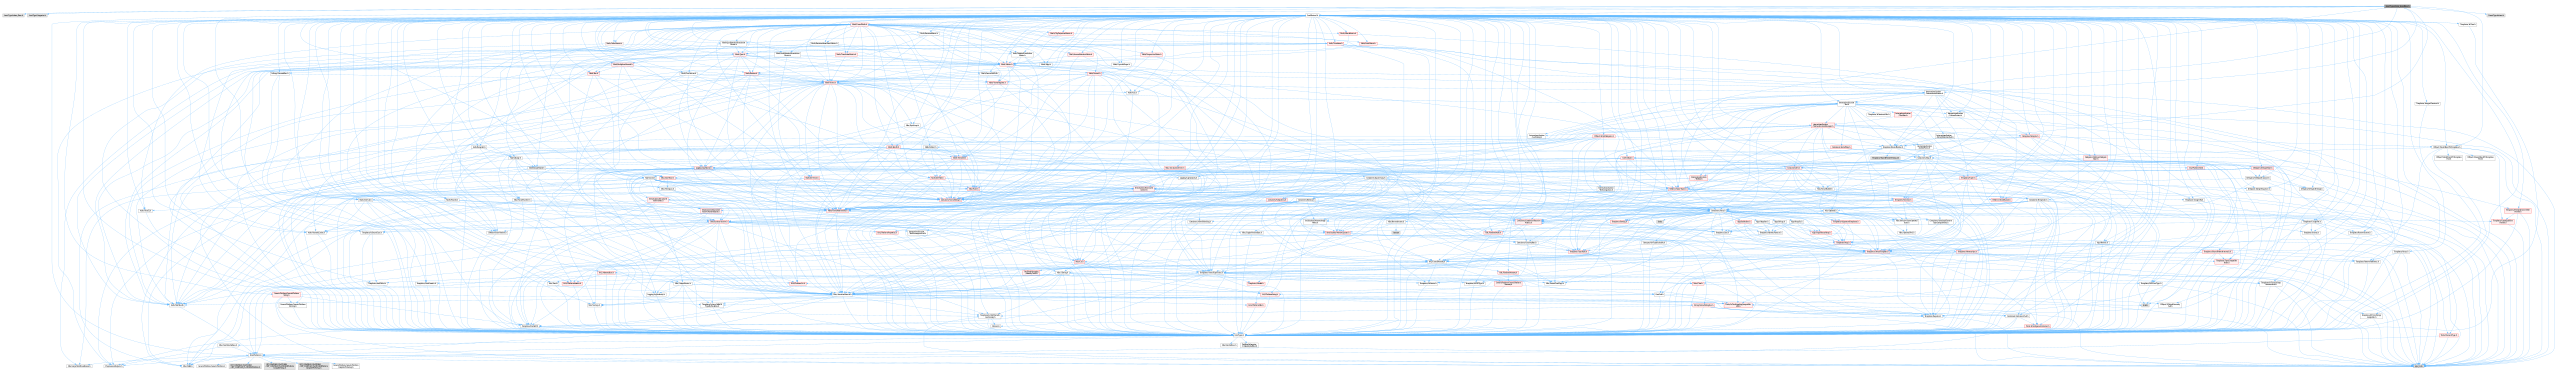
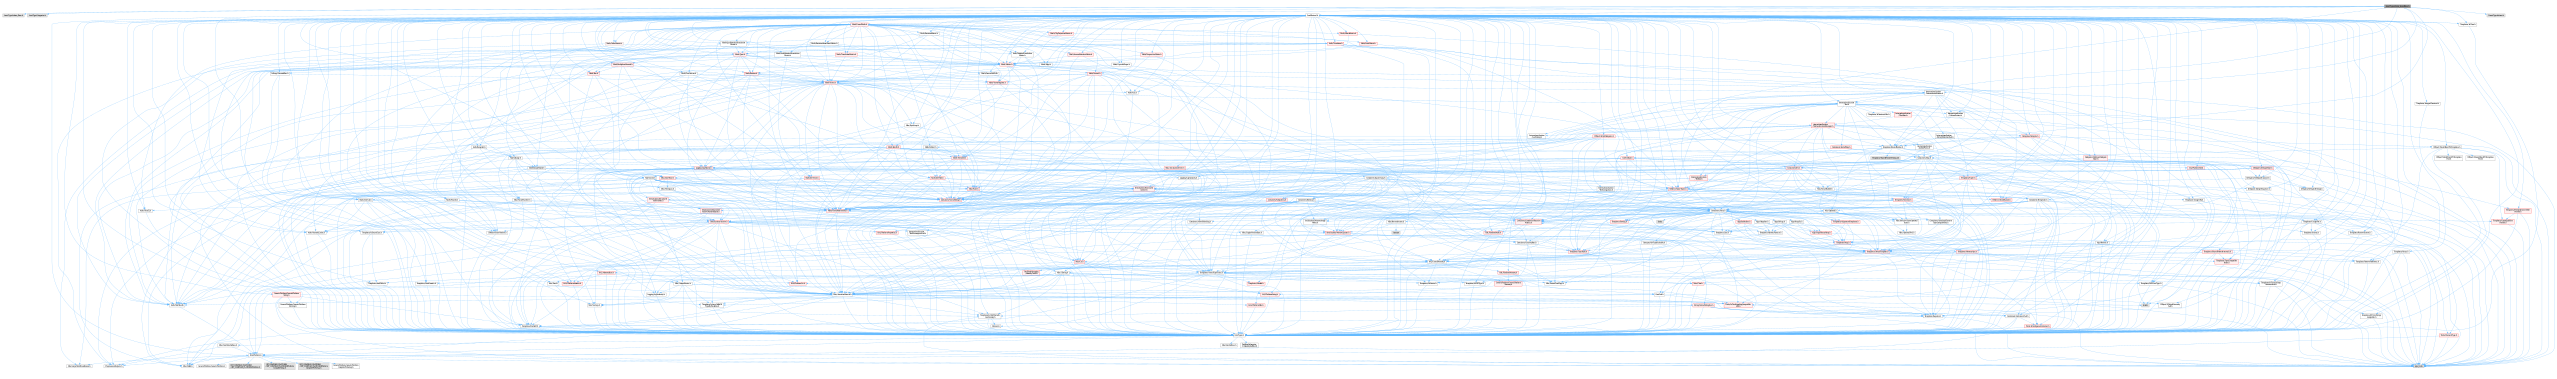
edge "AssetTypeActions_SoundBase.h" -> "UObject/WeakObjectPtrTemplates.h": now "AssetTypeActions_SoundBase.h" -> "Templates/IsClass.h"
